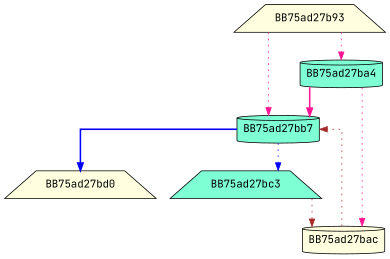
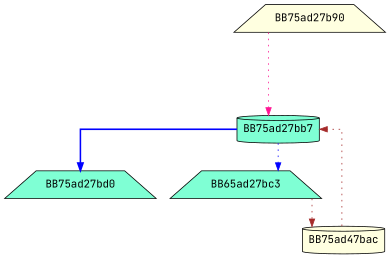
node "BB75ad27b93": label "BB75ad27b93" -> "BB75ad27b90"
node "BB75ad27ba4": removed
node "BB75ad27bd0": fillcolor lightyellow -> aquamarine
node "BB75ad27bc3": label "BB75ad27bc3" -> "BB65ad27bc3"
node "BB75ad27bac": label "BB75ad27bac" -> "BB75ad47bac"
